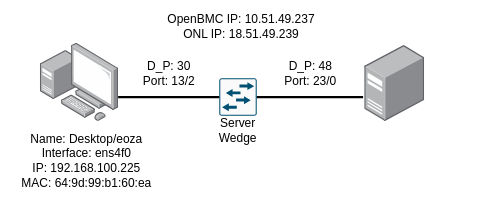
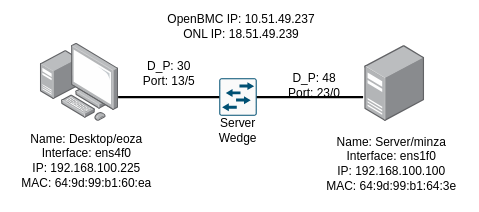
node "D_P: 30 Port: 13/2": label "D_P: 30 Port: 13/2" -> "D_P: 30 Port: 13/5"
node "D_P: 48 Port: 23/0": moved (311, 74) -> (315, 85)
node "Name: Server/minza Interface: ens1f0 IP: 192.168.100.100 MAC: 64:9d:99:b1:64:3e": added
